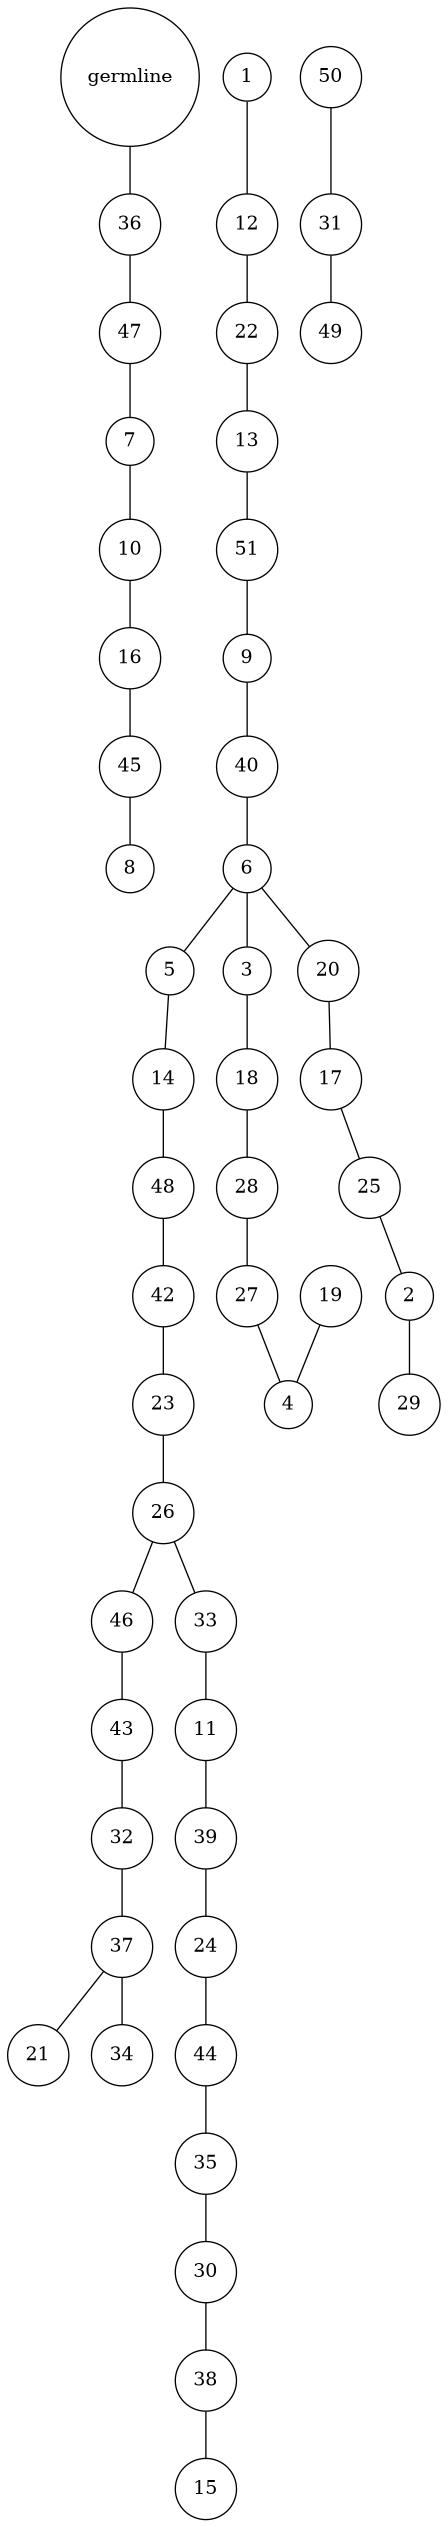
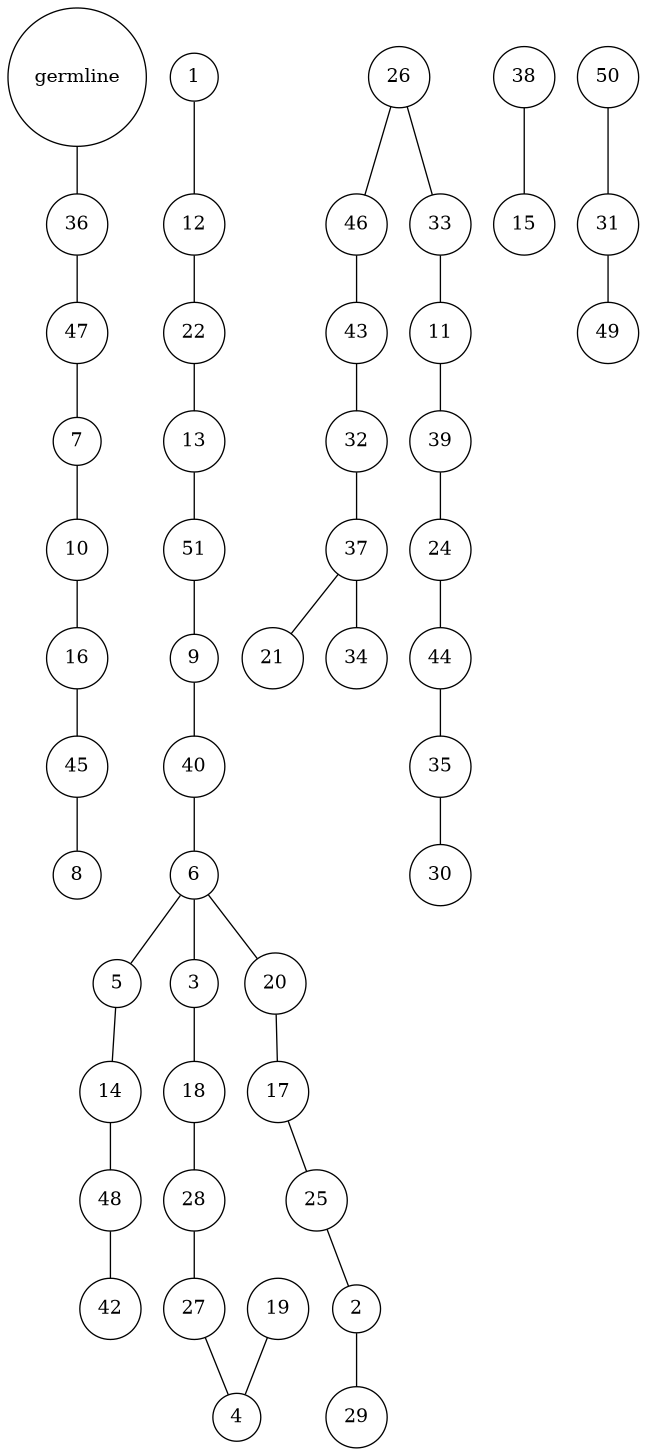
node "23": removed
edge "30" -- "38": removed
